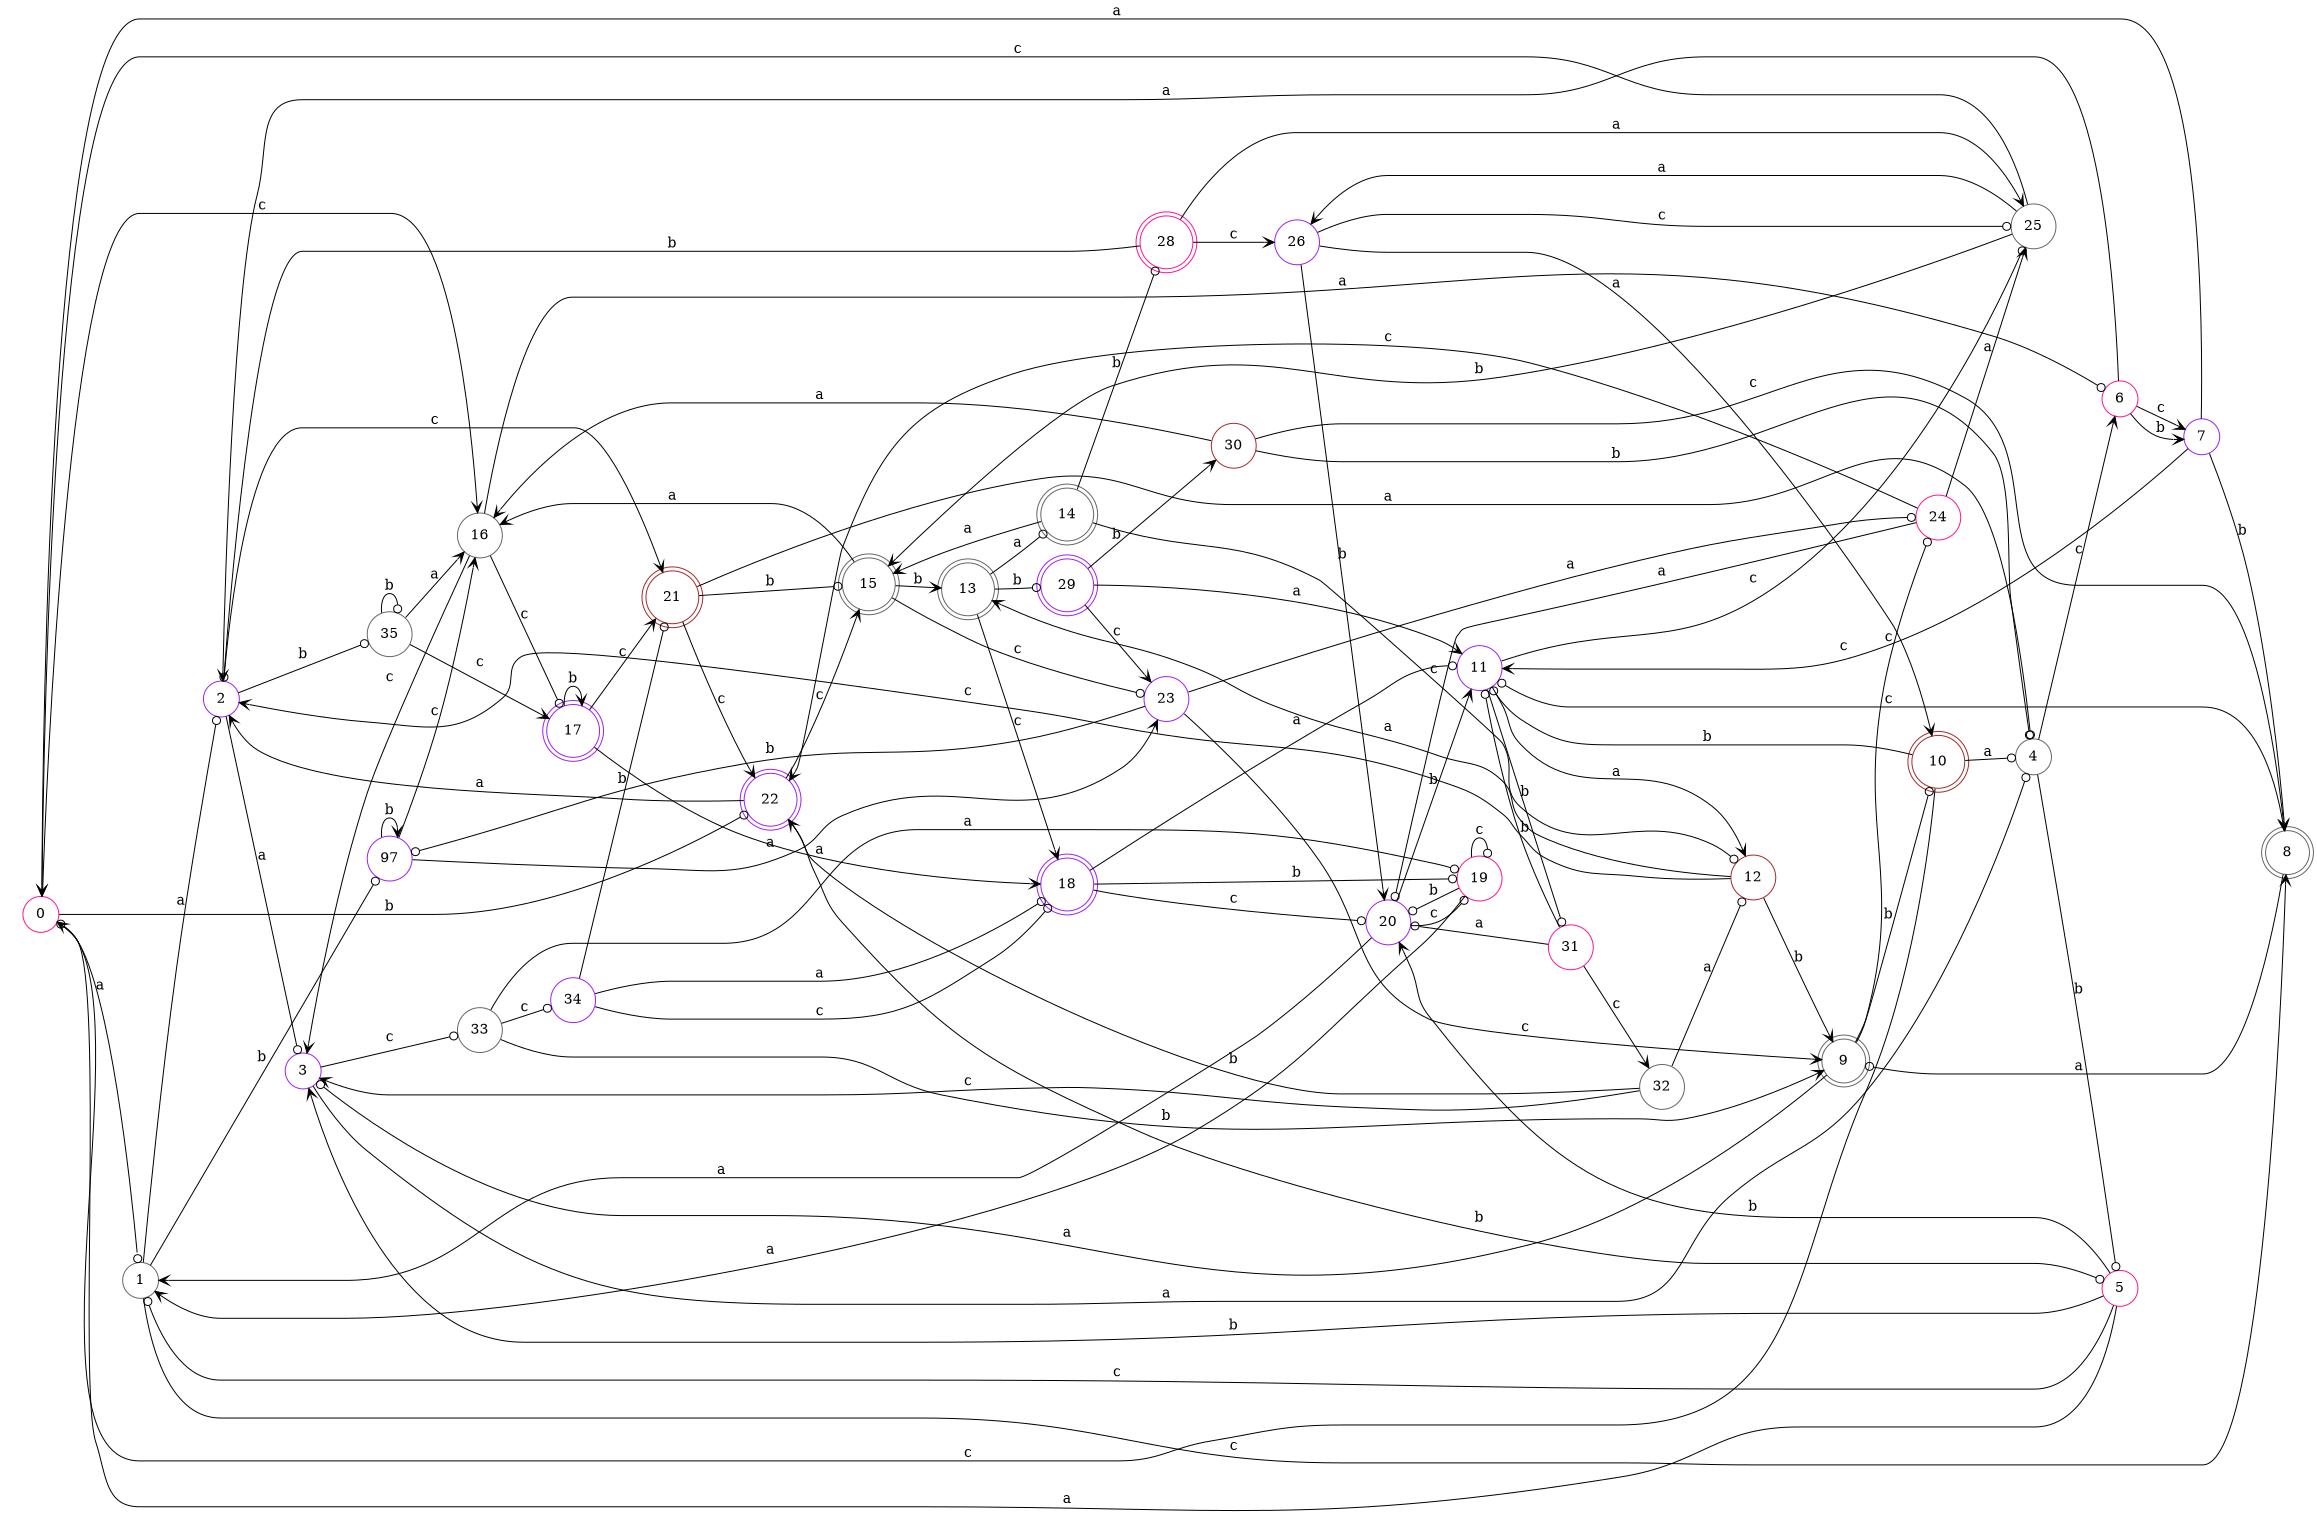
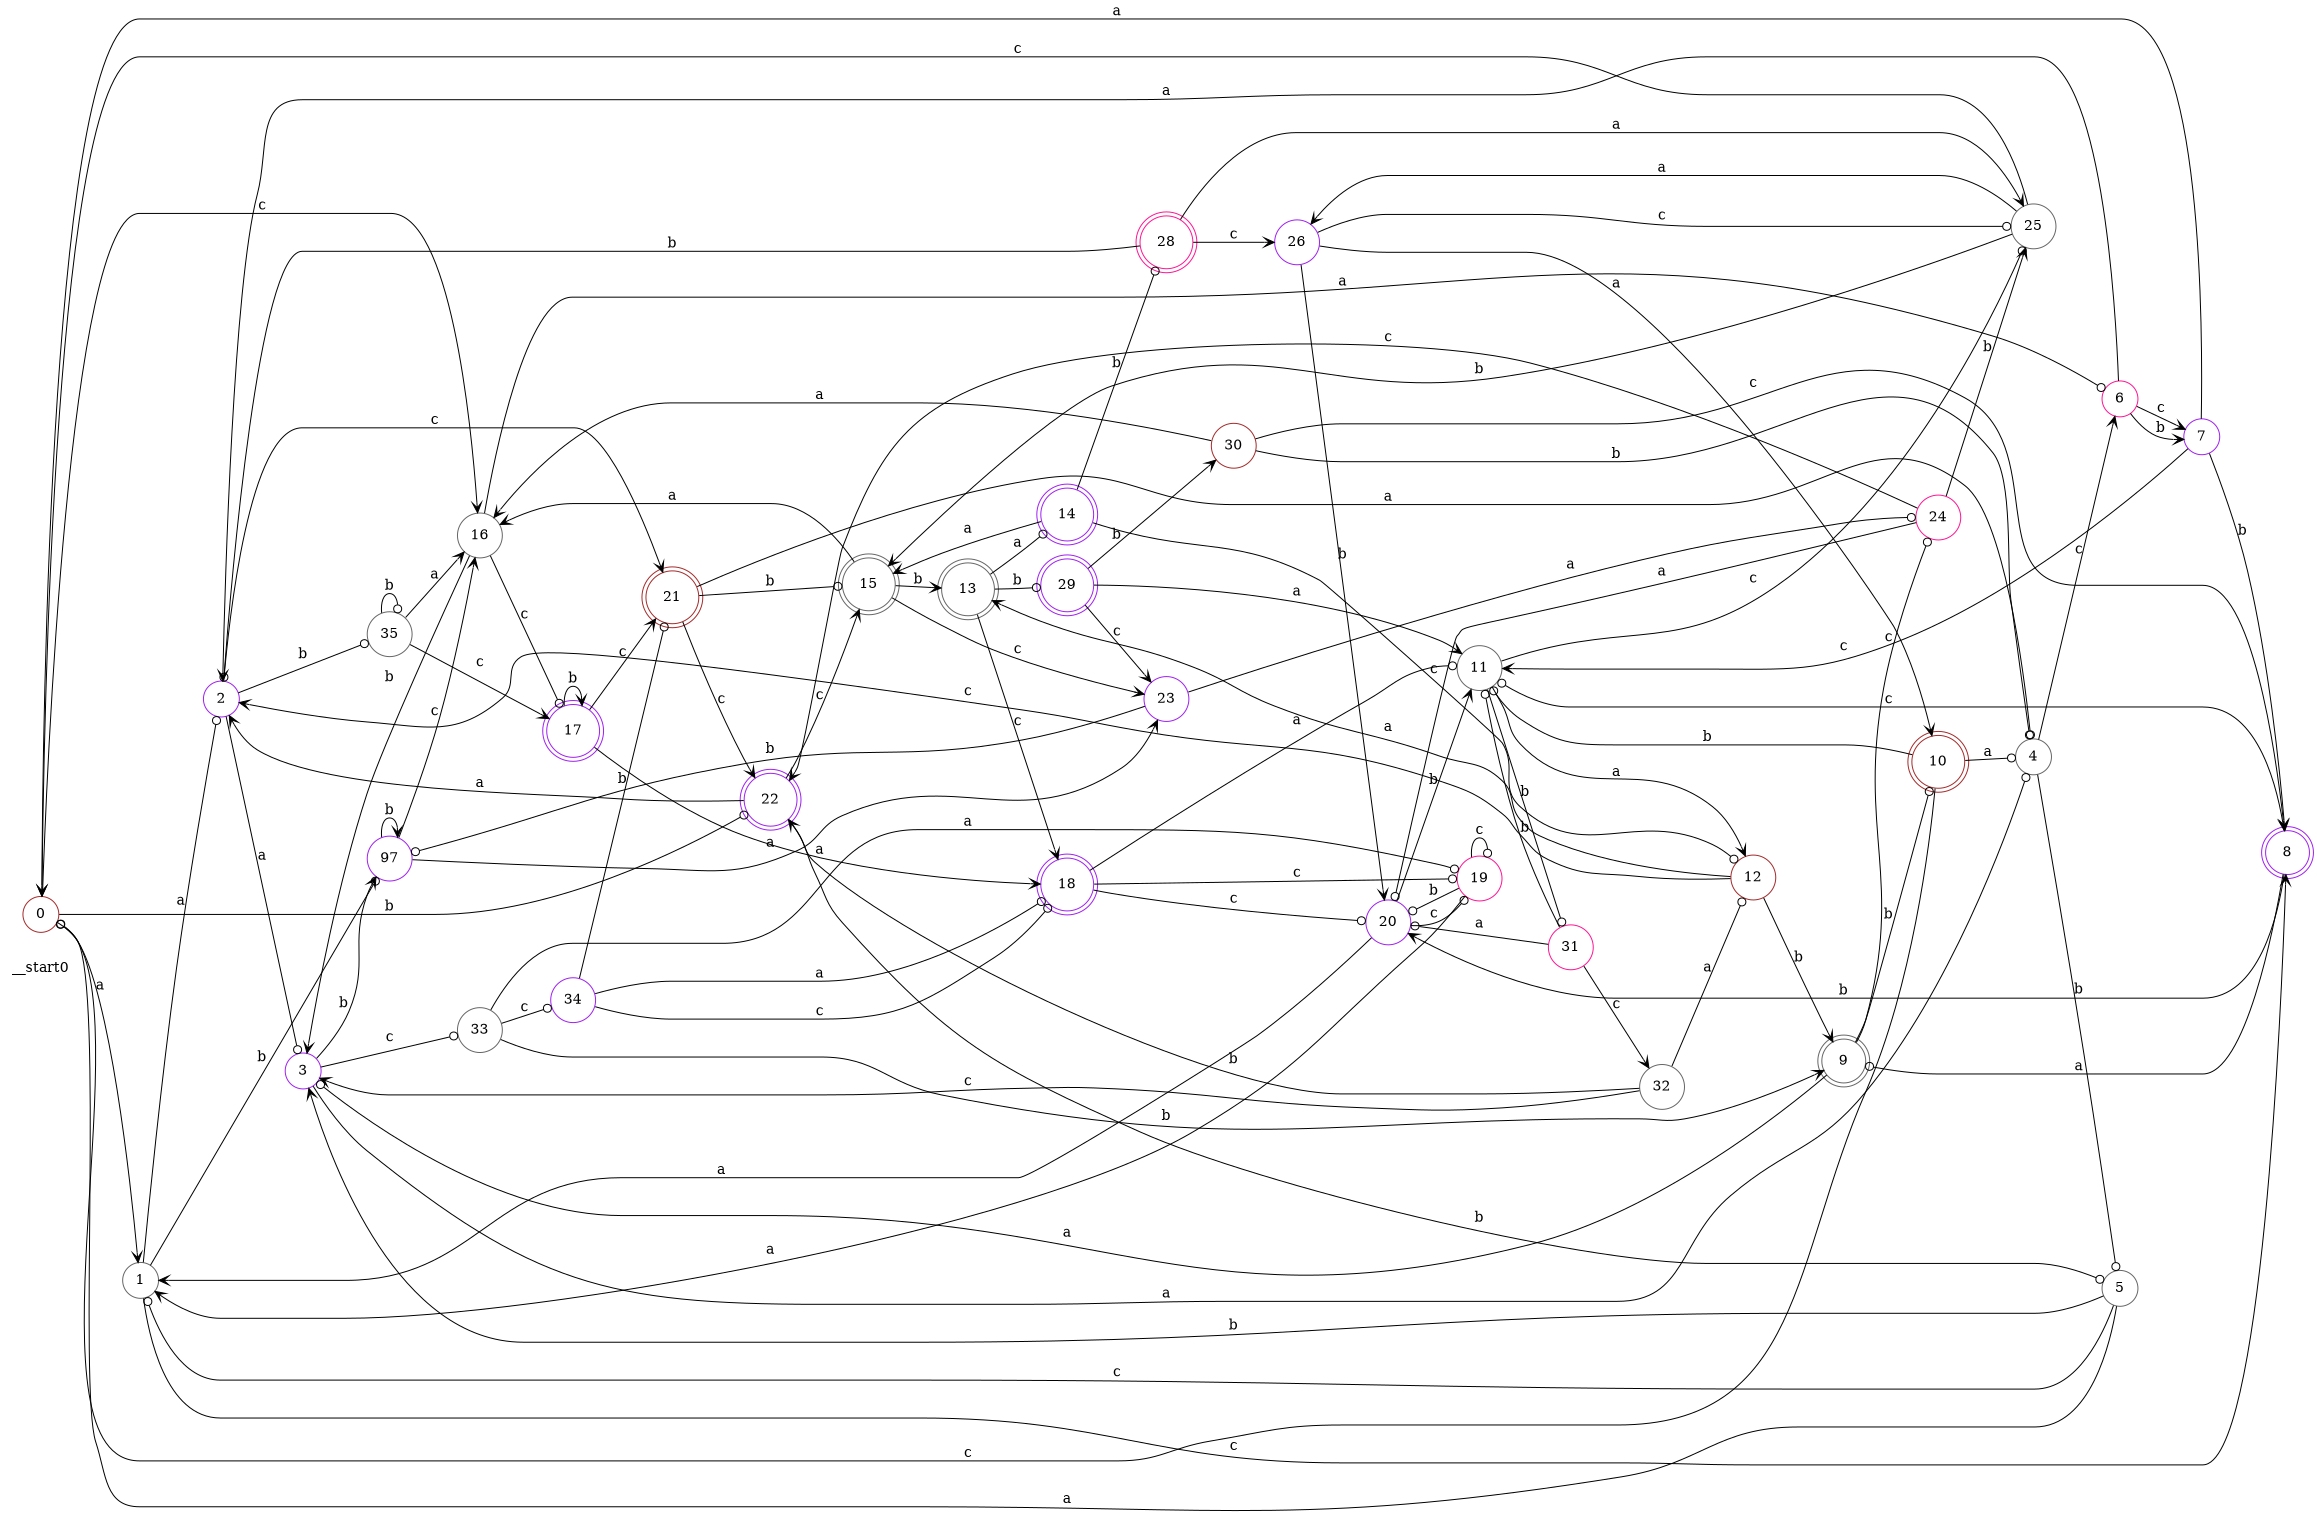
edge "24" -> "25": label "a" -> "b"
node "14": color gray40 -> purple
edge "15" -> "23": arrowhead odot -> vee
node "11": color purple -> gray40
edge "16" -> "3": label "c" -> "b"
node "8": color gray40 -> purple
edge "18" -> "19": label "b" -> "c"
node "0": color deeppink -> brown
node "__start0": added
edge "3" -> "97": added, label "b"
edge "23" -> "9": removed, label "c"
edge "0" -> "1": arrowhead odot -> vee
edge "5" -> "20": now "8" -> "20"
node "5": color deeppink -> gray40
edge "10" -> "0": arrowhead vee -> odot
